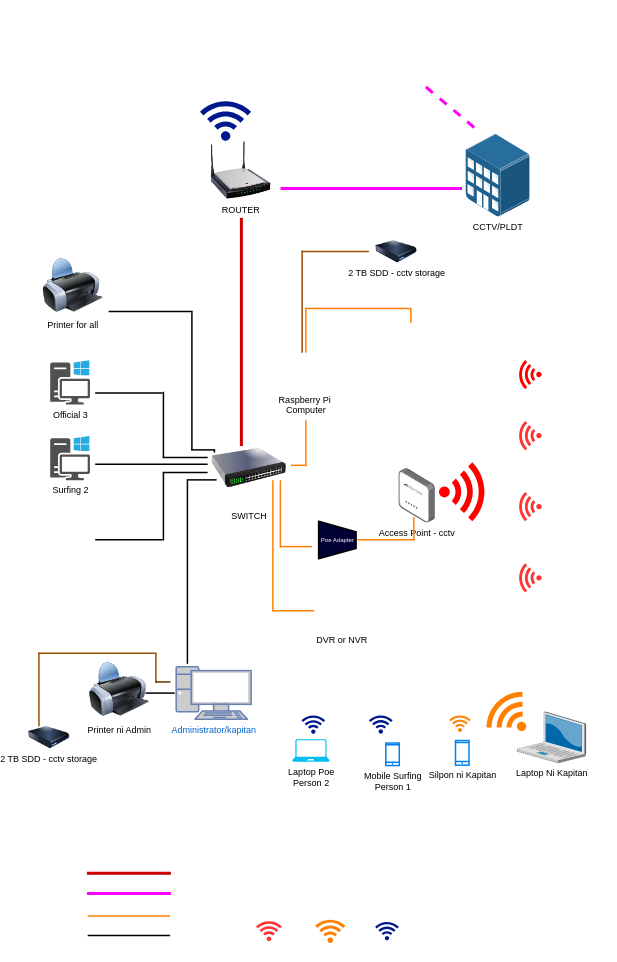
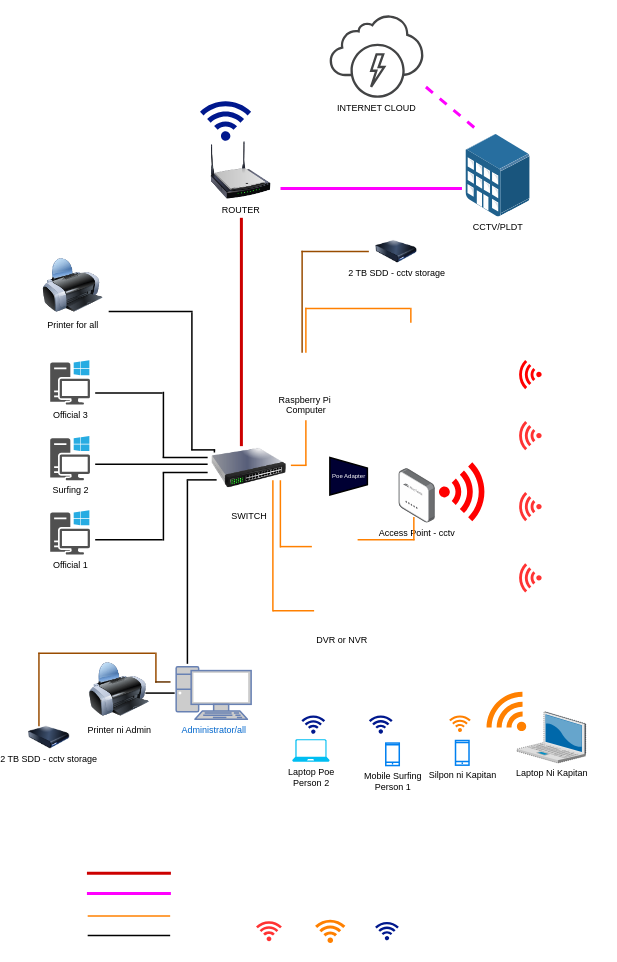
node "INTERNET CLOUD": added
node "Official 1": added
node "Poe Adapter": moved (337, 540) -> (348, 476)
node "Administrator/kapitan": label "Administrator/kapitan" -> "Administrator/all"
